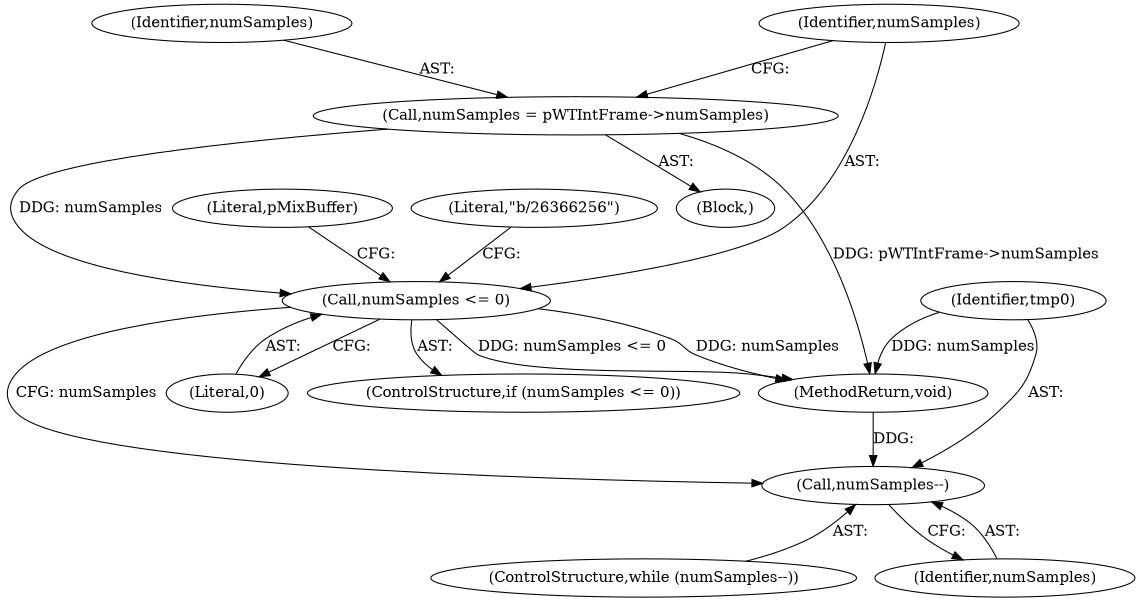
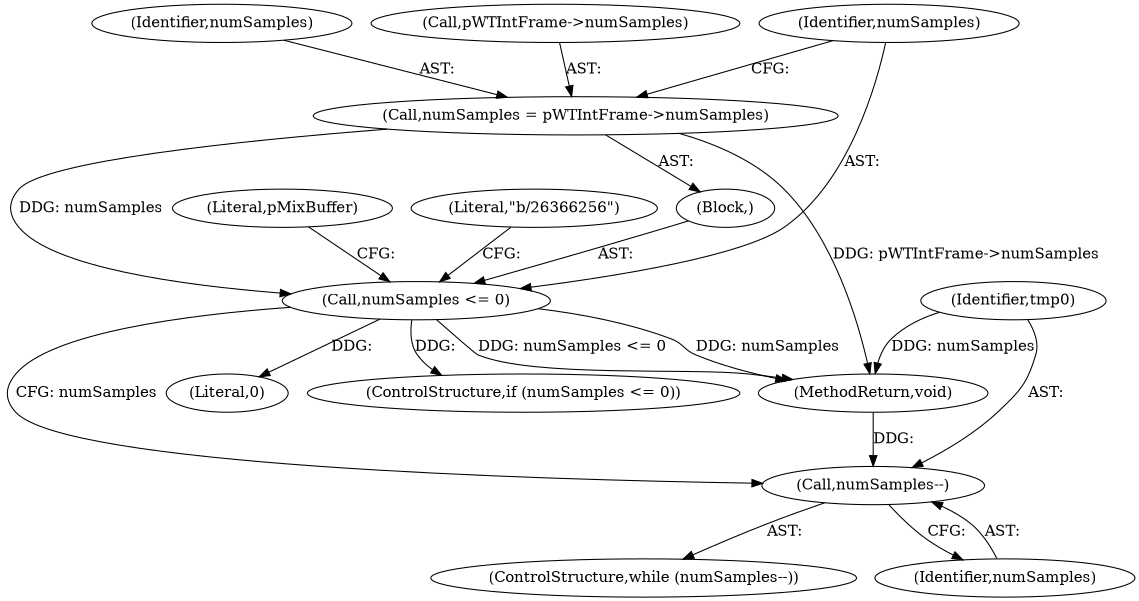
node "(Call,pWTIntFrame->numSamples)": added
edge "(Literal,0)" -> "(Call,numSamples <= 0)": now "(Block,)" -> "(Call,numSamples <= 0)"
edge "(Call,numSamples <= 0)" -> "(Literal,0)": label "CFG: " -> "DDG: "
edge "(Call,numSamples <= 0)" -> "(ControlStructure,if (numSamples <= 0))": label "AST: " -> "DDG: "
edge "(ControlStructure,while (numSamples--))" -> "(Call,numSamples--)": reversed
